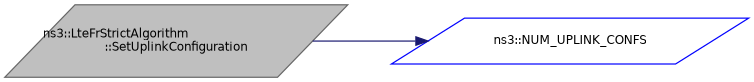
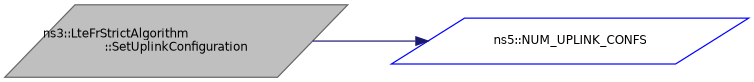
node "ns3::NUM_UPLINK_CONFS": label "ns3::NUM_UPLINK_CONFS" -> "ns5::NUM_UPLINK_CONFS"
